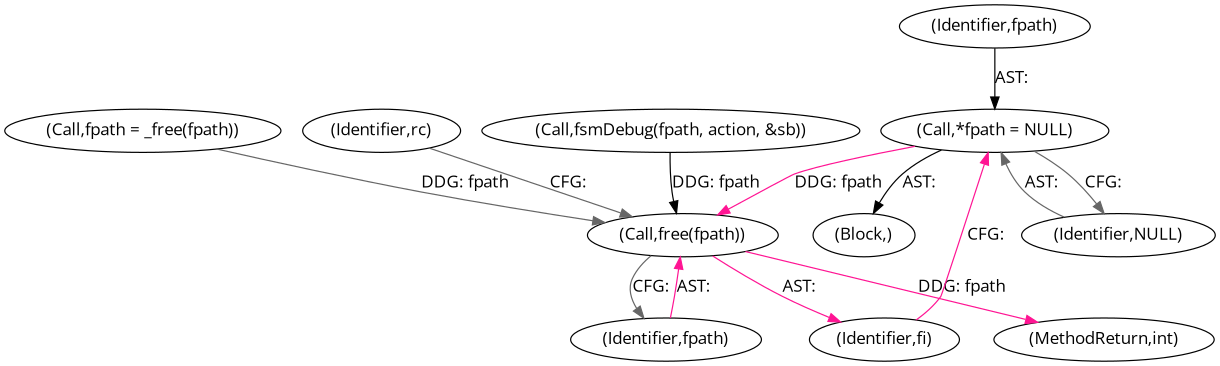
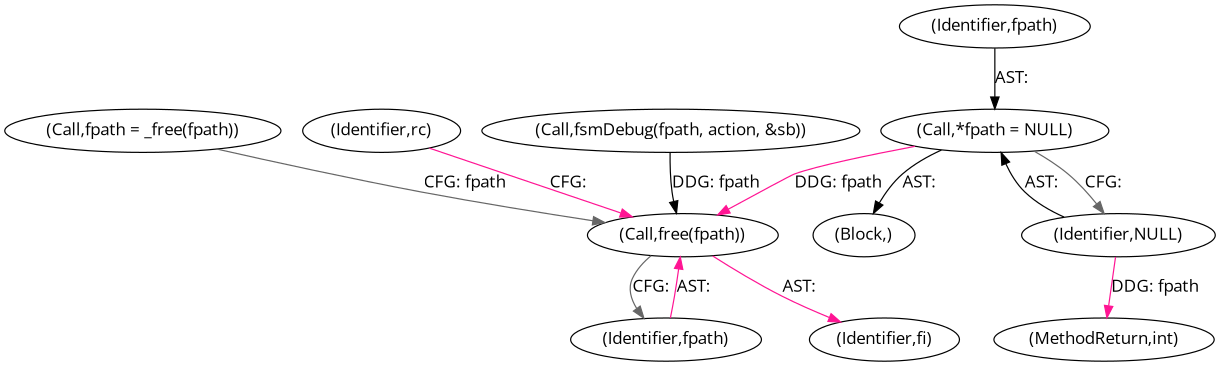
edge "(Identifier,rc)" -> "(Call,free(fpath))": color gray40 -> deeppink
edge "(Call,fpath = _free(fpath))" -> "(Call,free(fpath))": label "DDG: fpath" -> "CFG: fpath"
edge "(Identifier,NULL)" -> "(Call,*fpath = NULL)": color gray40 -> black
edge "(Identifier,fi)" -> "(Call,*fpath = NULL)": removed, label "CFG:"
edge "(Call,free(fpath))" -> "(MethodReturn,int)": now "(Identifier,NULL)" -> "(MethodReturn,int)"
